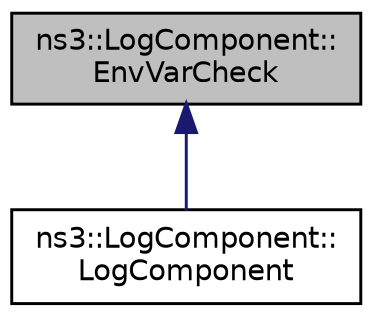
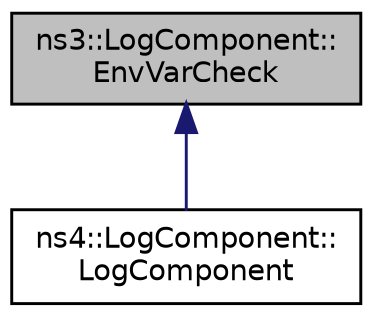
node "ns3::LogComponent:: LogComponent": label "ns3::LogComponent:: LogComponent" -> "ns4::LogComponent:: LogComponent"
